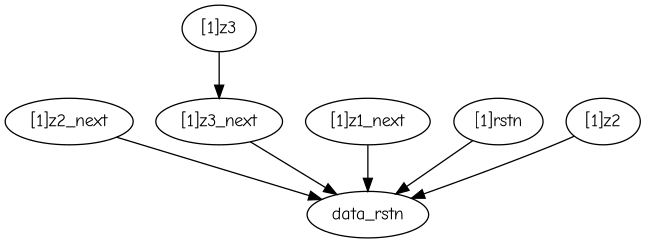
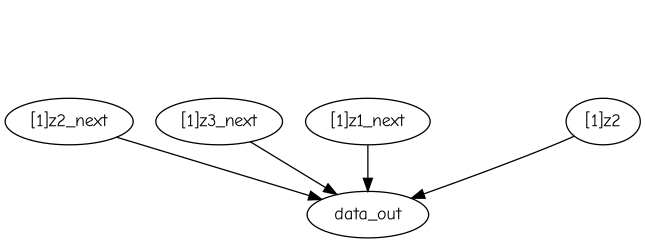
node "[1]z3": removed
node "[1]rstn": removed
node "data_rstn": label "data_rstn" -> "data_out"
